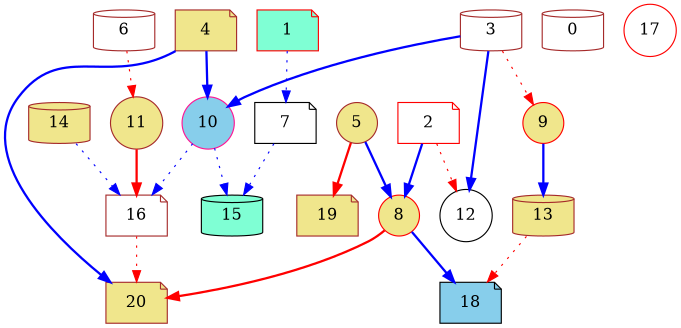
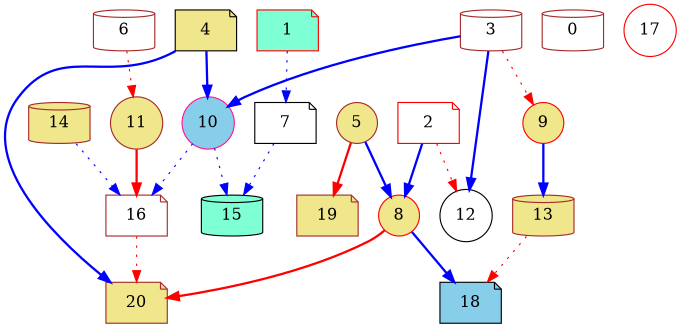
node "4": color brown -> black
